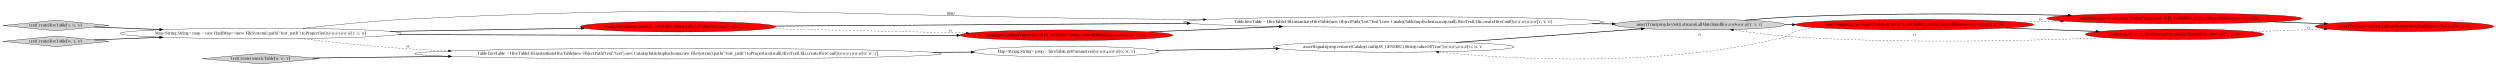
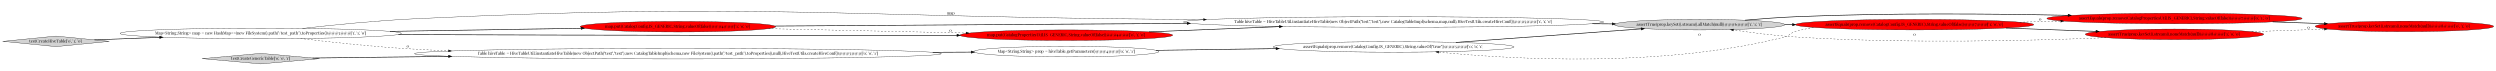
node "testCreateHiveTable['1', '0', '0']": removed
